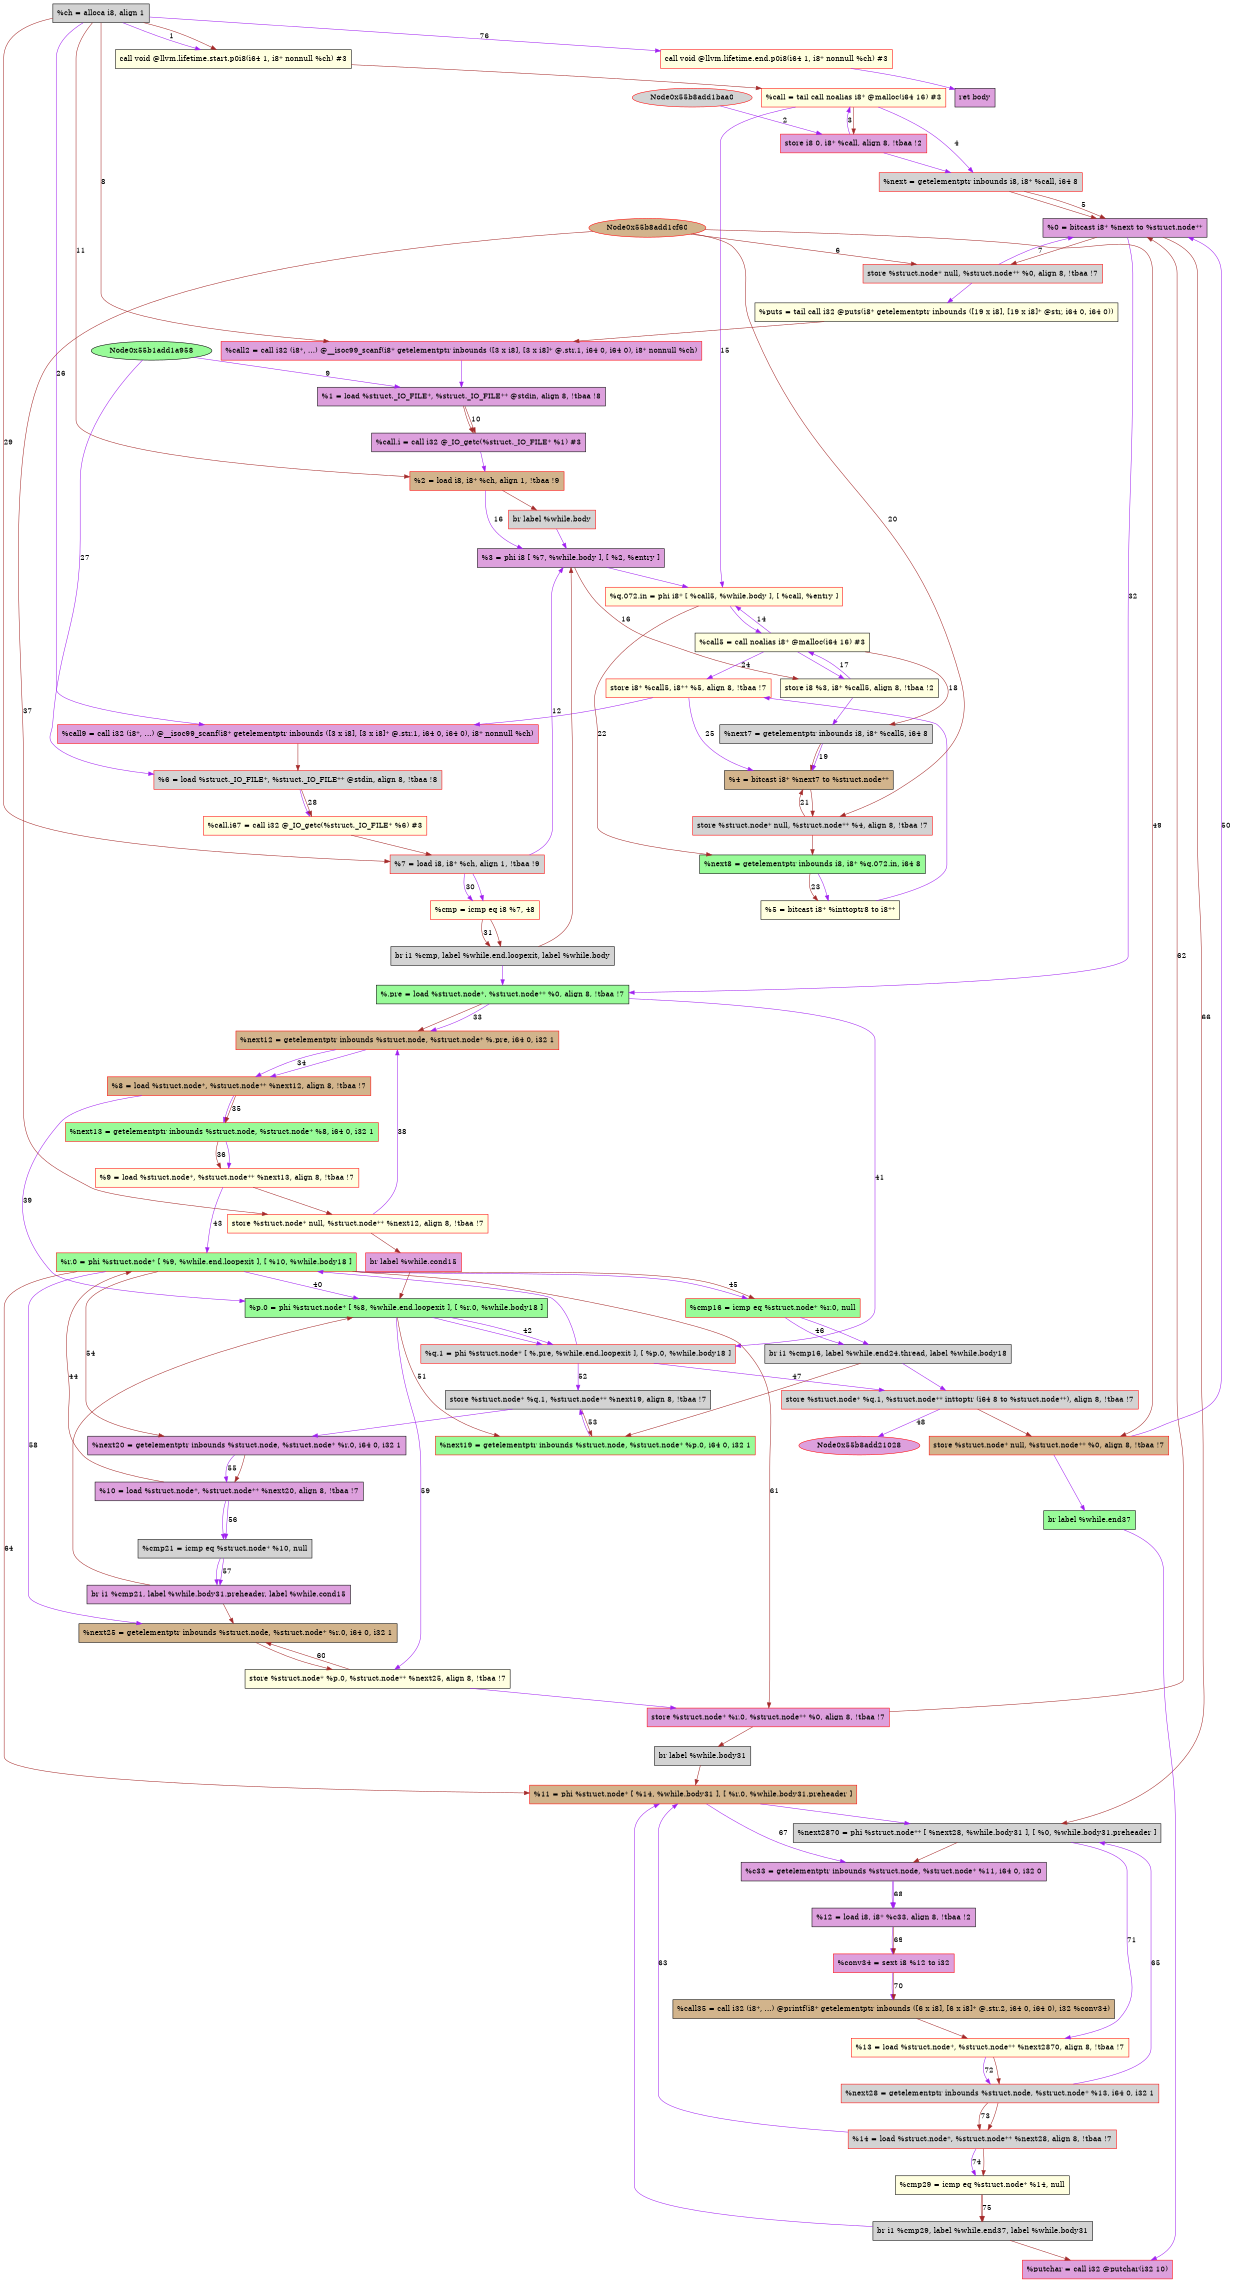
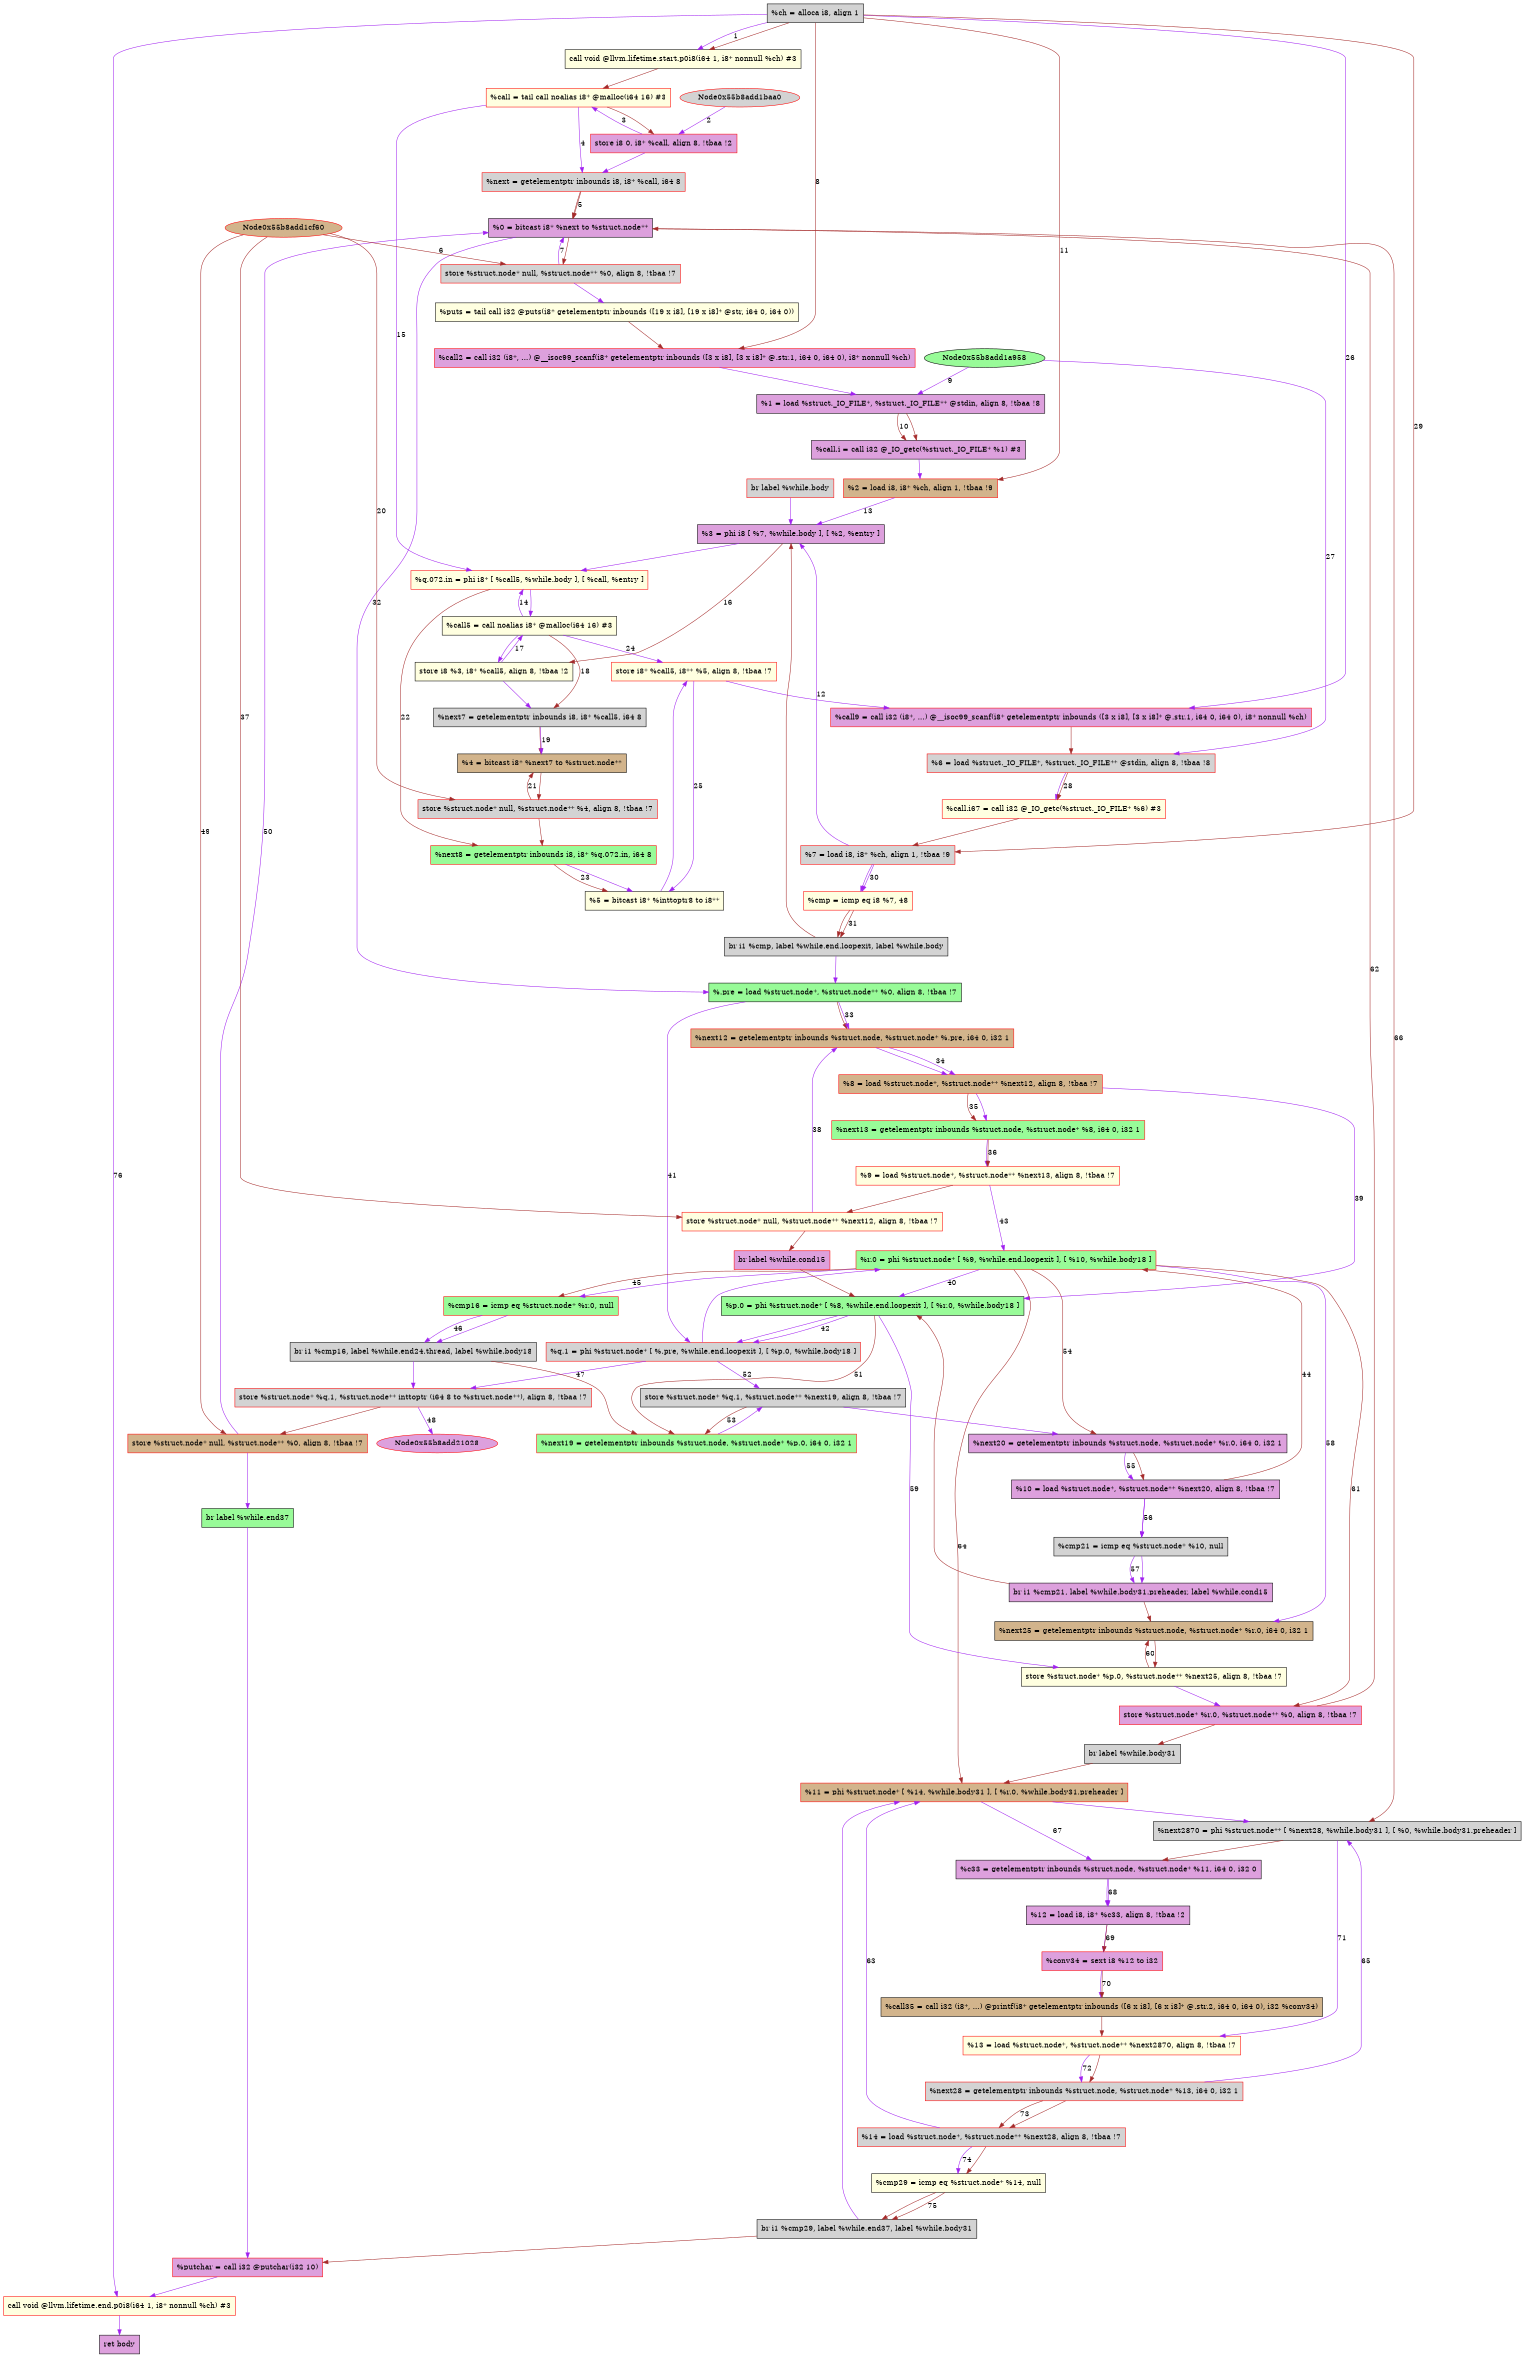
node "Node0x55b1add1a958": label "Node0x55b1add1a958" -> "Node0x55b8add1a958"
edge "%2 = load i8, i8* %ch, align 1, !tbaa !9" -> "br label %while.body": removed
edge "%2 = load i8, i8* %ch, align 1, !tbaa !9" -> "%3 = phi i8 [ %7, %while.body ], [ %2, %entry ]": label "16" -> "13"
edge "store i8* %call5, i8** %5, align 8, !tbaa !7" -> "%4 = bitcast i8* %next7 to %struct.node**": now "store i8* %call5, i8** %5, align 8, !tbaa !7" -> "%5 = bitcast i8* %inttoptr8 to i8**"
node "%next8 = getelementptr inbounds i8, i8* %q.072.in, i64 8": color black -> red
edge "%putchar = call i32 @putchar(i32 10)" -> "call void @llvm.lifetime.end.p0i8(i64 1, i8* nonnull %ch) #3": added
